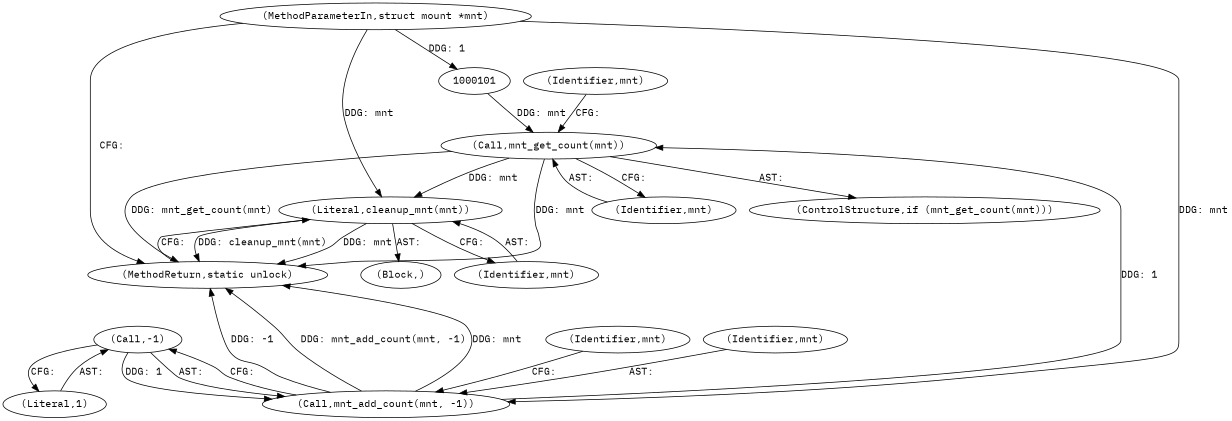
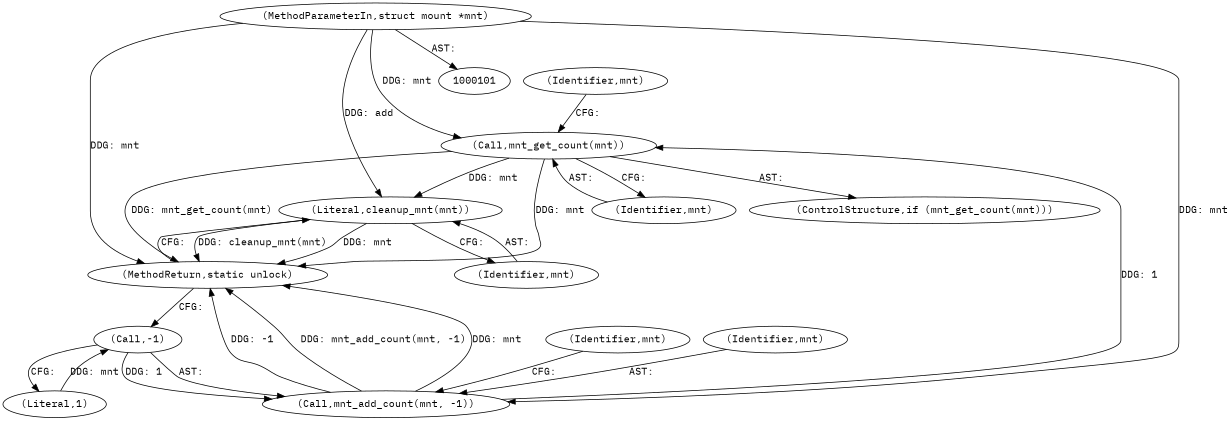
edge "(MethodParameterIn,struct mount *mnt)" -> "1000101": label "DDG: 1" -> "AST: "
edge "1000101" -> "(Call,mnt_get_count(mnt))": now "(MethodParameterIn,struct mount *mnt)" -> "(Call,mnt_get_count(mnt))"
edge "(MethodParameterIn,struct mount *mnt)" -> "(Literal,cleanup_mnt(mnt))": label "DDG: mnt" -> "DDG: add"
edge "(MethodParameterIn,struct mount *mnt)" -> "(MethodReturn,static unlock)": label "CFG: " -> "DDG: mnt"
node "(Block,)": removed
edge "(Literal,1)" -> "(Call,-1)": label "AST: " -> "DDG: mnt"
edge "(Call,mnt_add_count(mnt, -1))" -> "(Call,-1)": now "(MethodReturn,static unlock)" -> "(Call,-1)"
